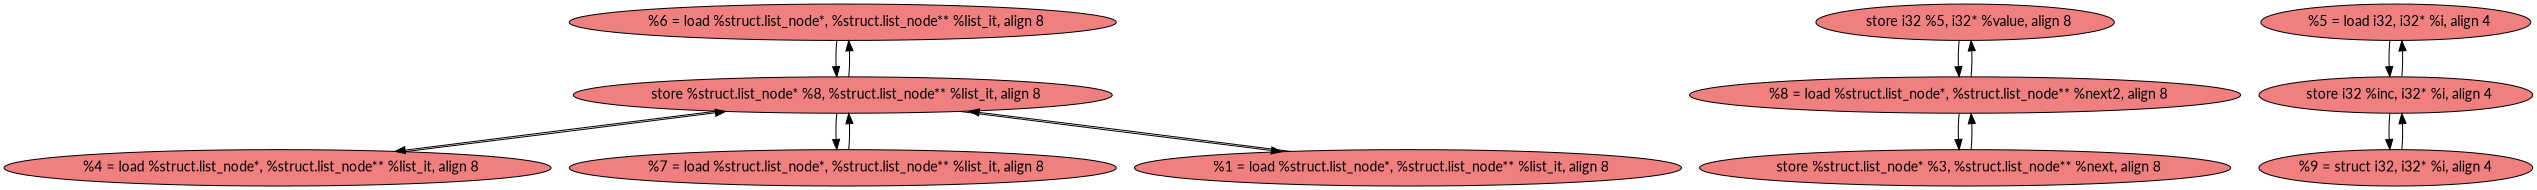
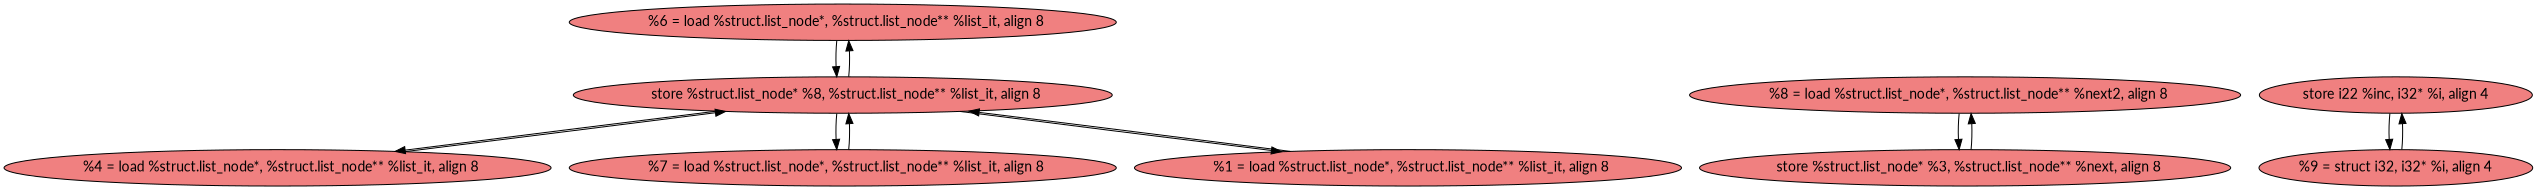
node "store i32 %5, i32* %value, align 8": removed
node "%5 = load i32, i32* %i, align 4": removed
node "store i32 %inc, i32* %i, align 4": label "store i32 %inc, i32* %i, align 4" -> "store i22 %inc, i32* %i, align 4"
